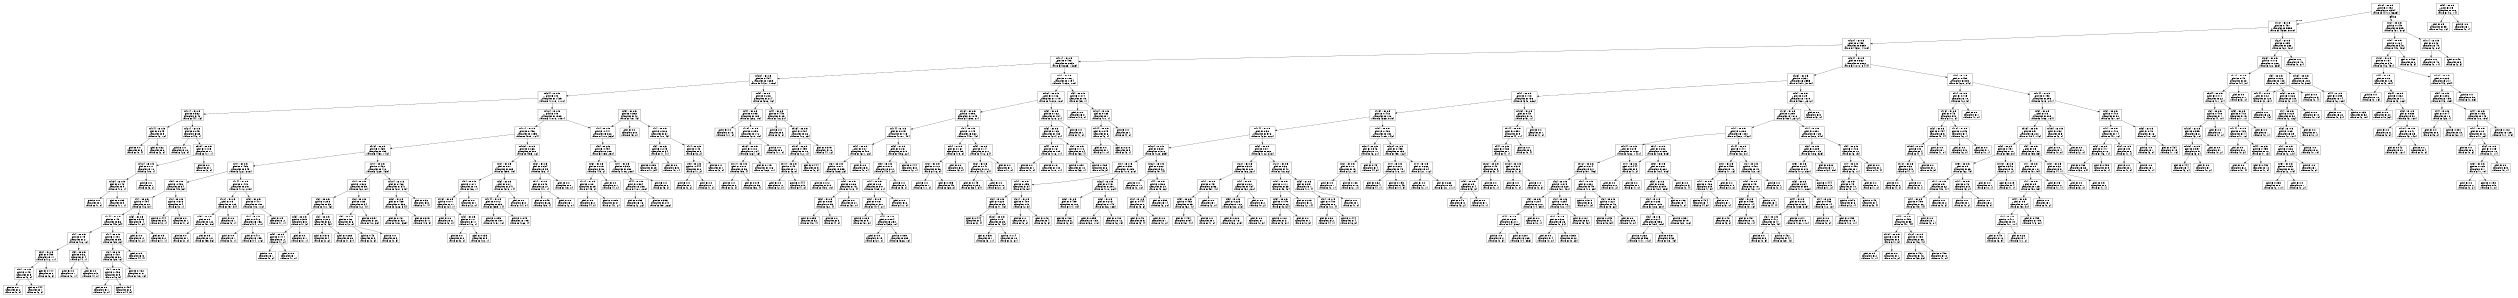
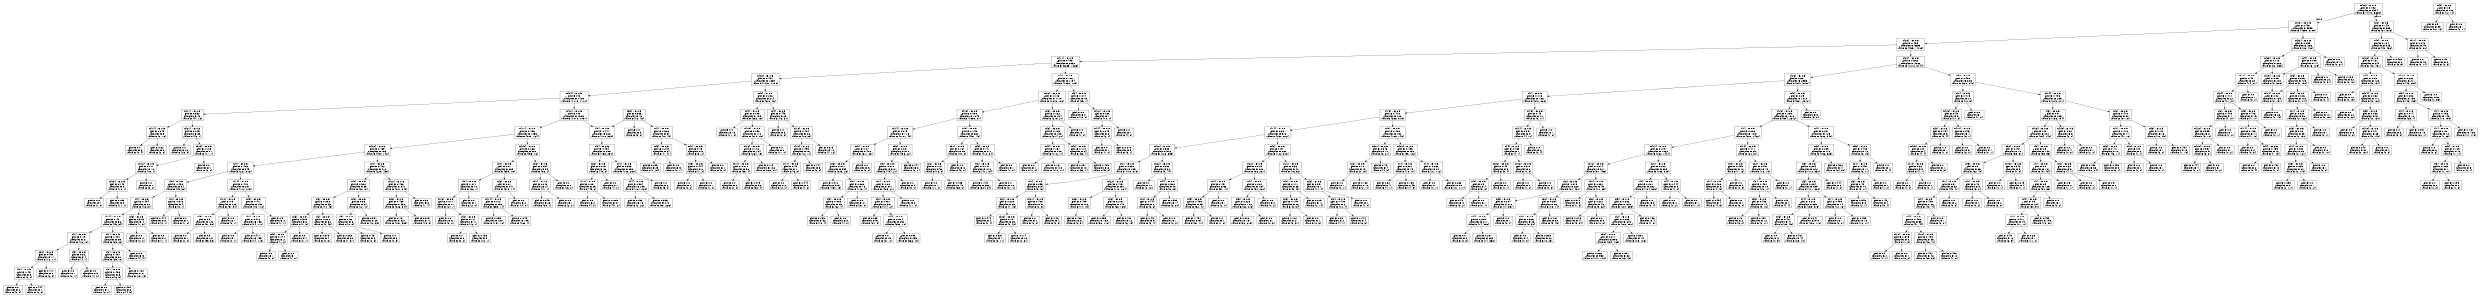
edge "X[13] <= 0.5 gini = 0.05 samples = 203 value = [8, 306]" -> "X[4] <= 0.5 gini = 0.099 samples = 74 value = [6, 109]": reversed
edge "X[14] <= 0.5 gini = 0.279 samples = 1062 value = [282, 1401]" -> "X[4] <= 0.5 gini = 0.444 samples = 3 value = [1, 2]": now "X[14] <= 0.5 gini = 0.279 samples = 1062 value = [282, 1401]" -> "X[1] <= 0.5 gini = 0.282 samples = 685 value = [185, 905]"
